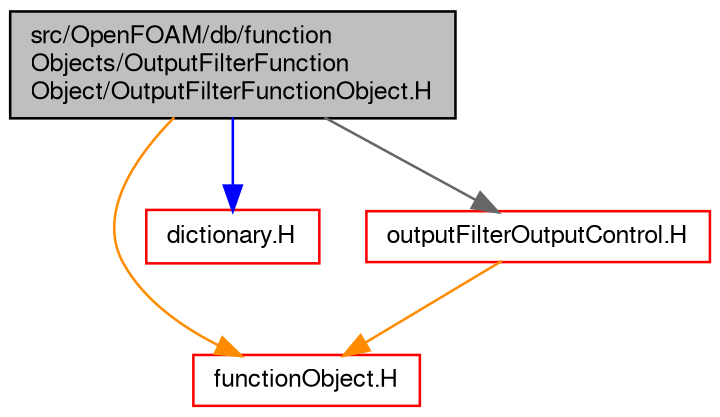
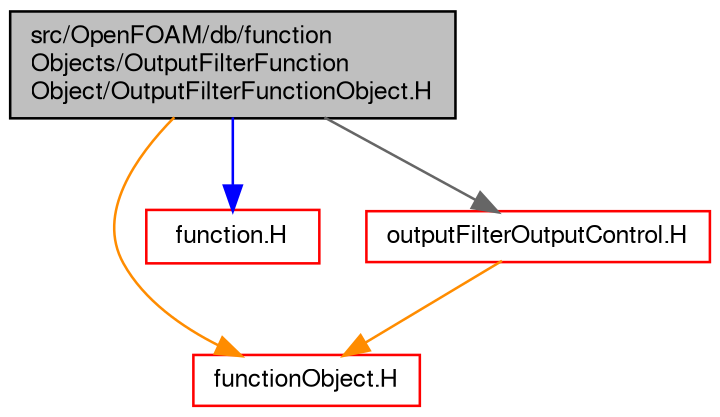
node "dictionary.H": label "dictionary.H" -> "function.H"
